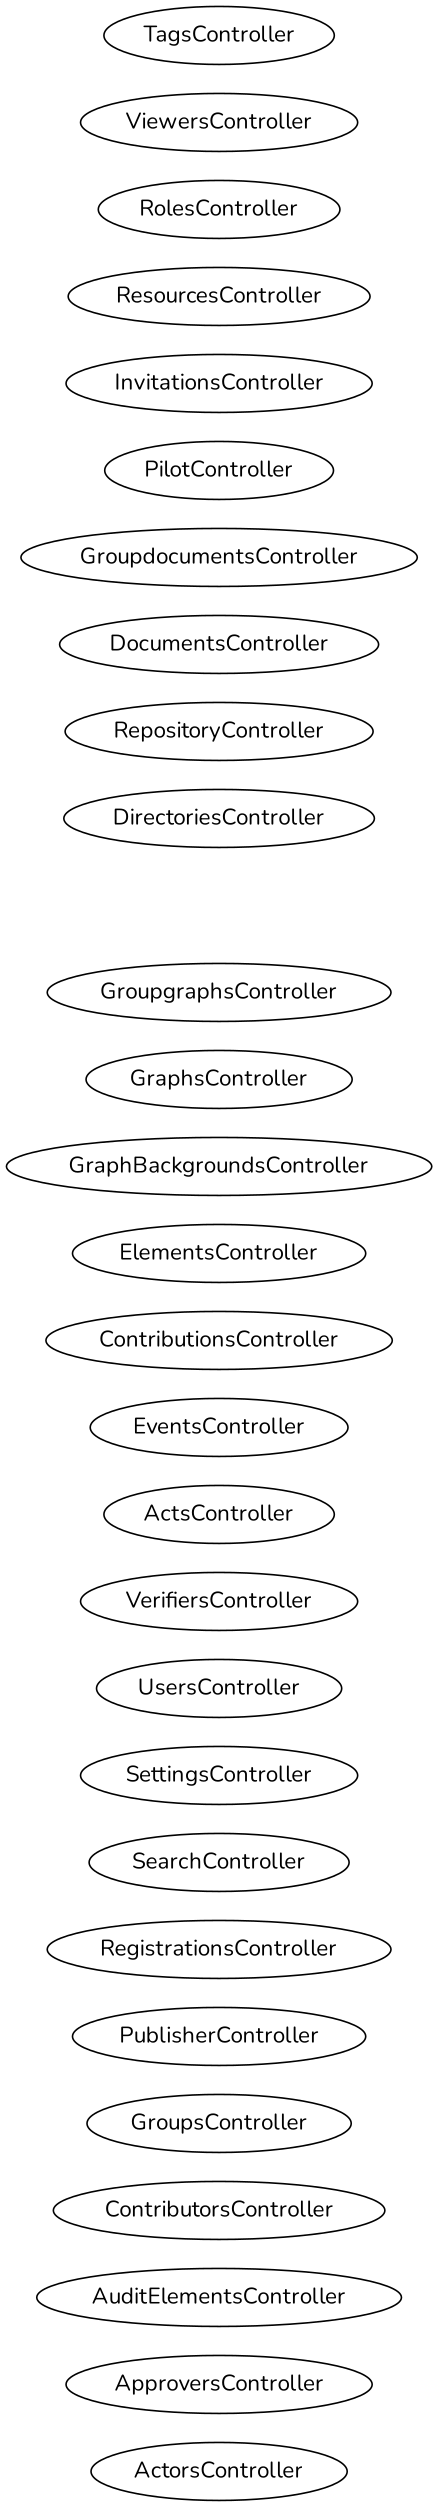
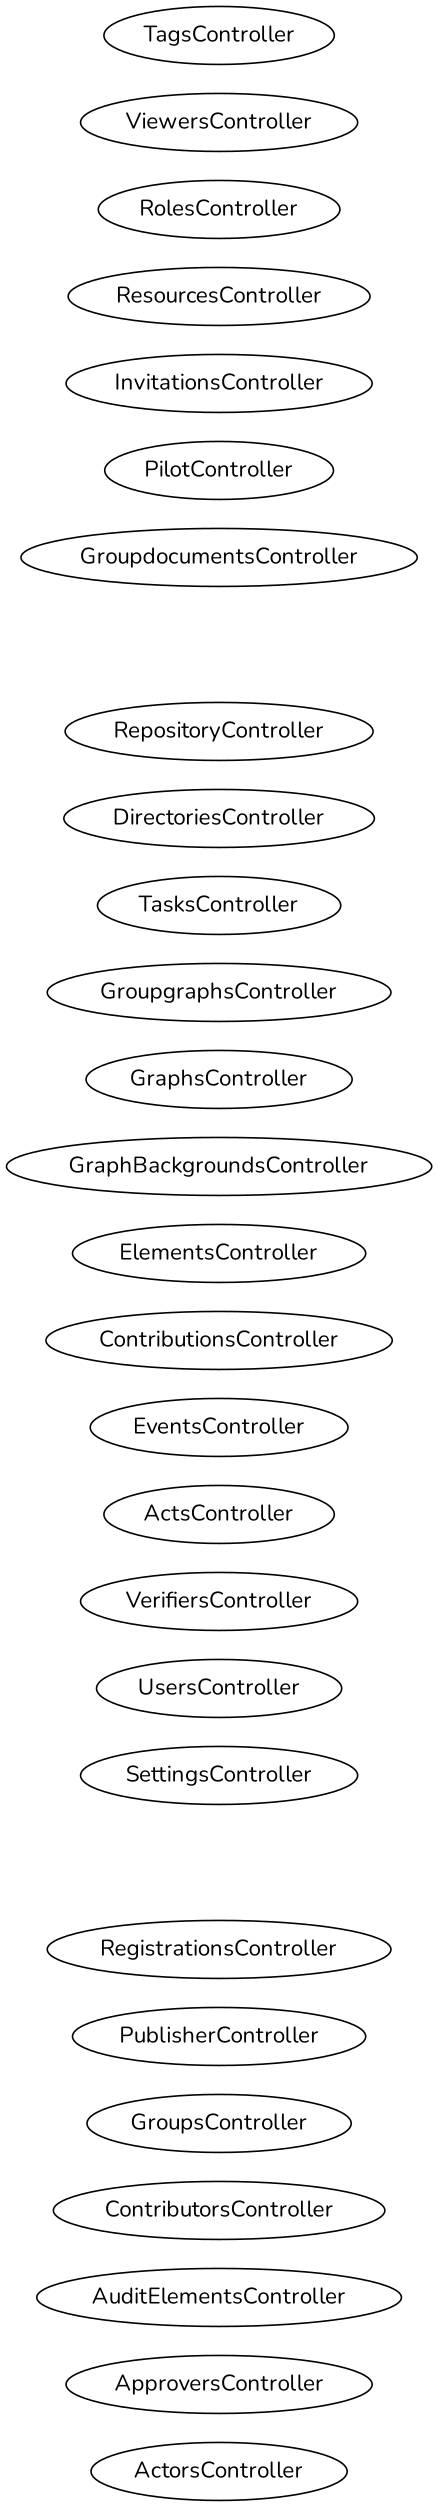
node "DocumentsController": removed
node "TasksController": added
node "SearchController": removed
